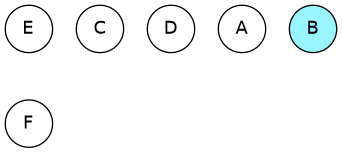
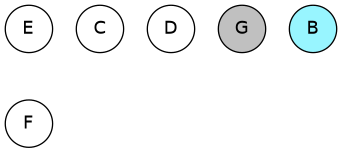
node "G": added
node "A": removed
